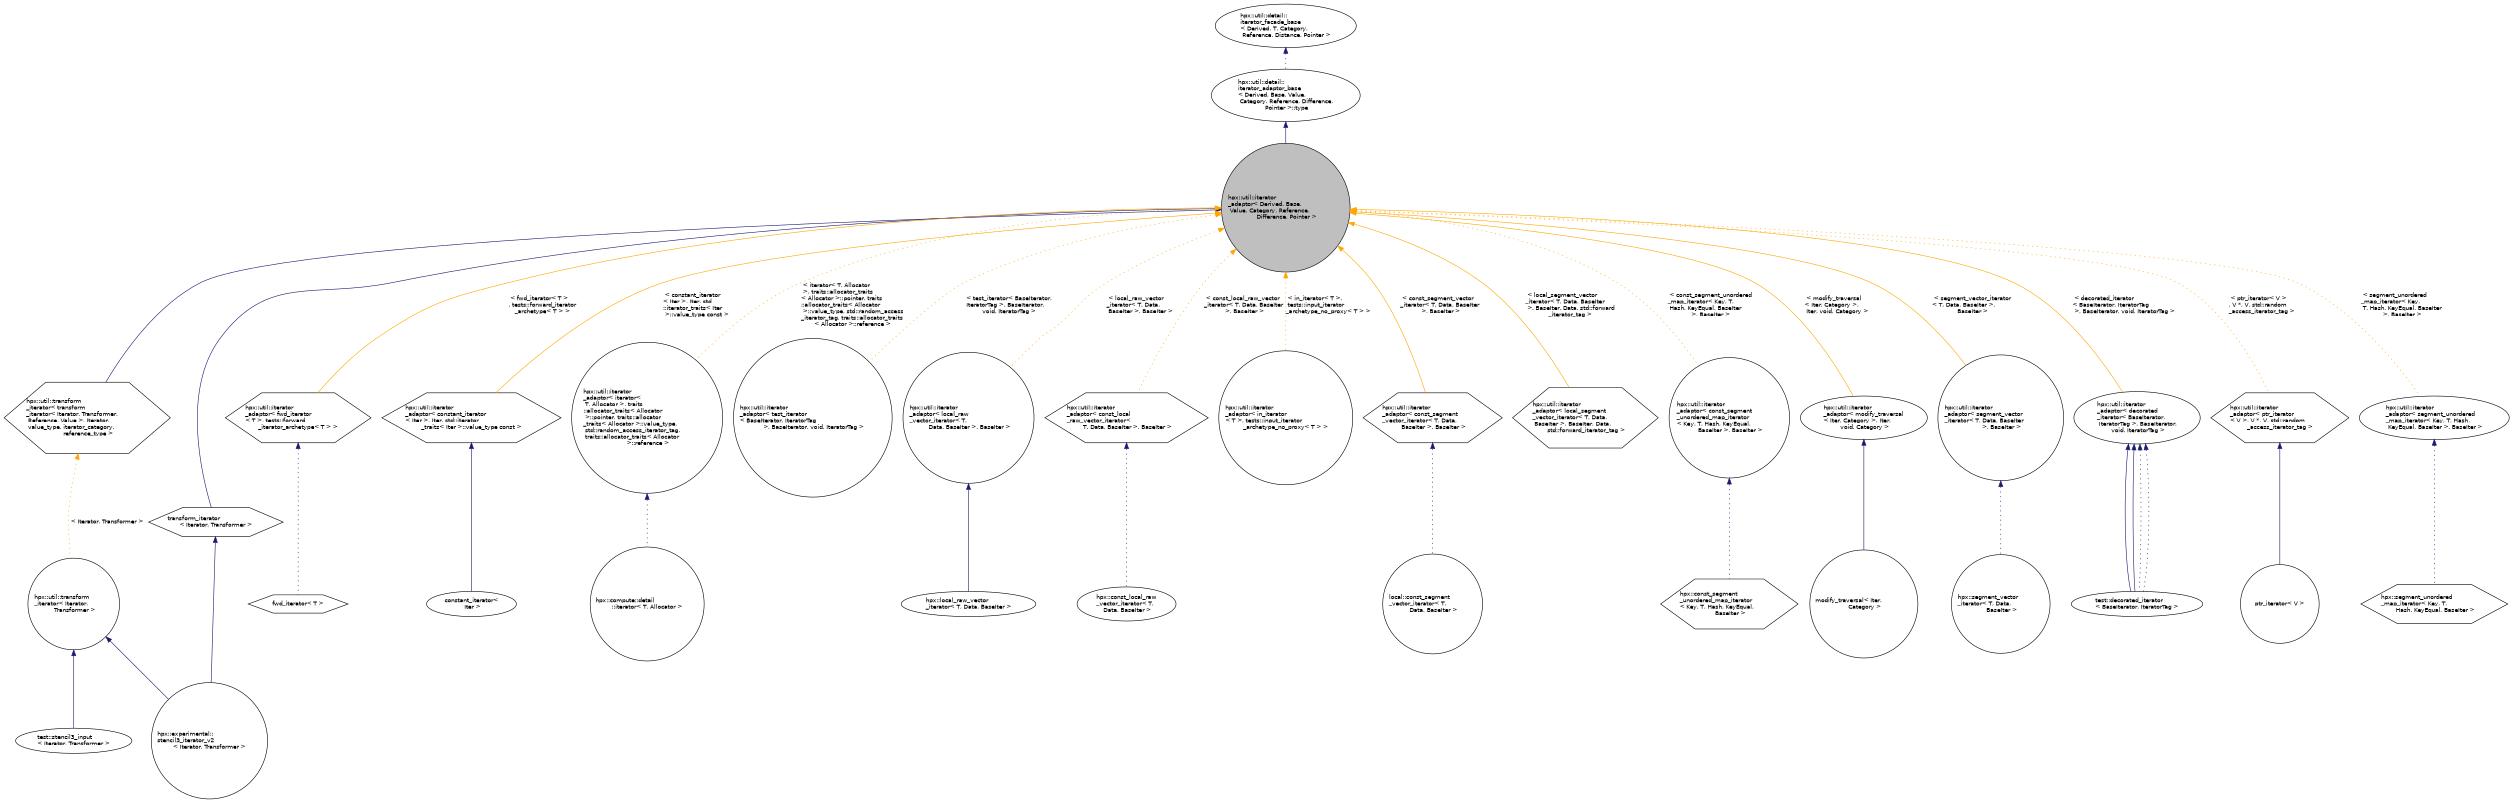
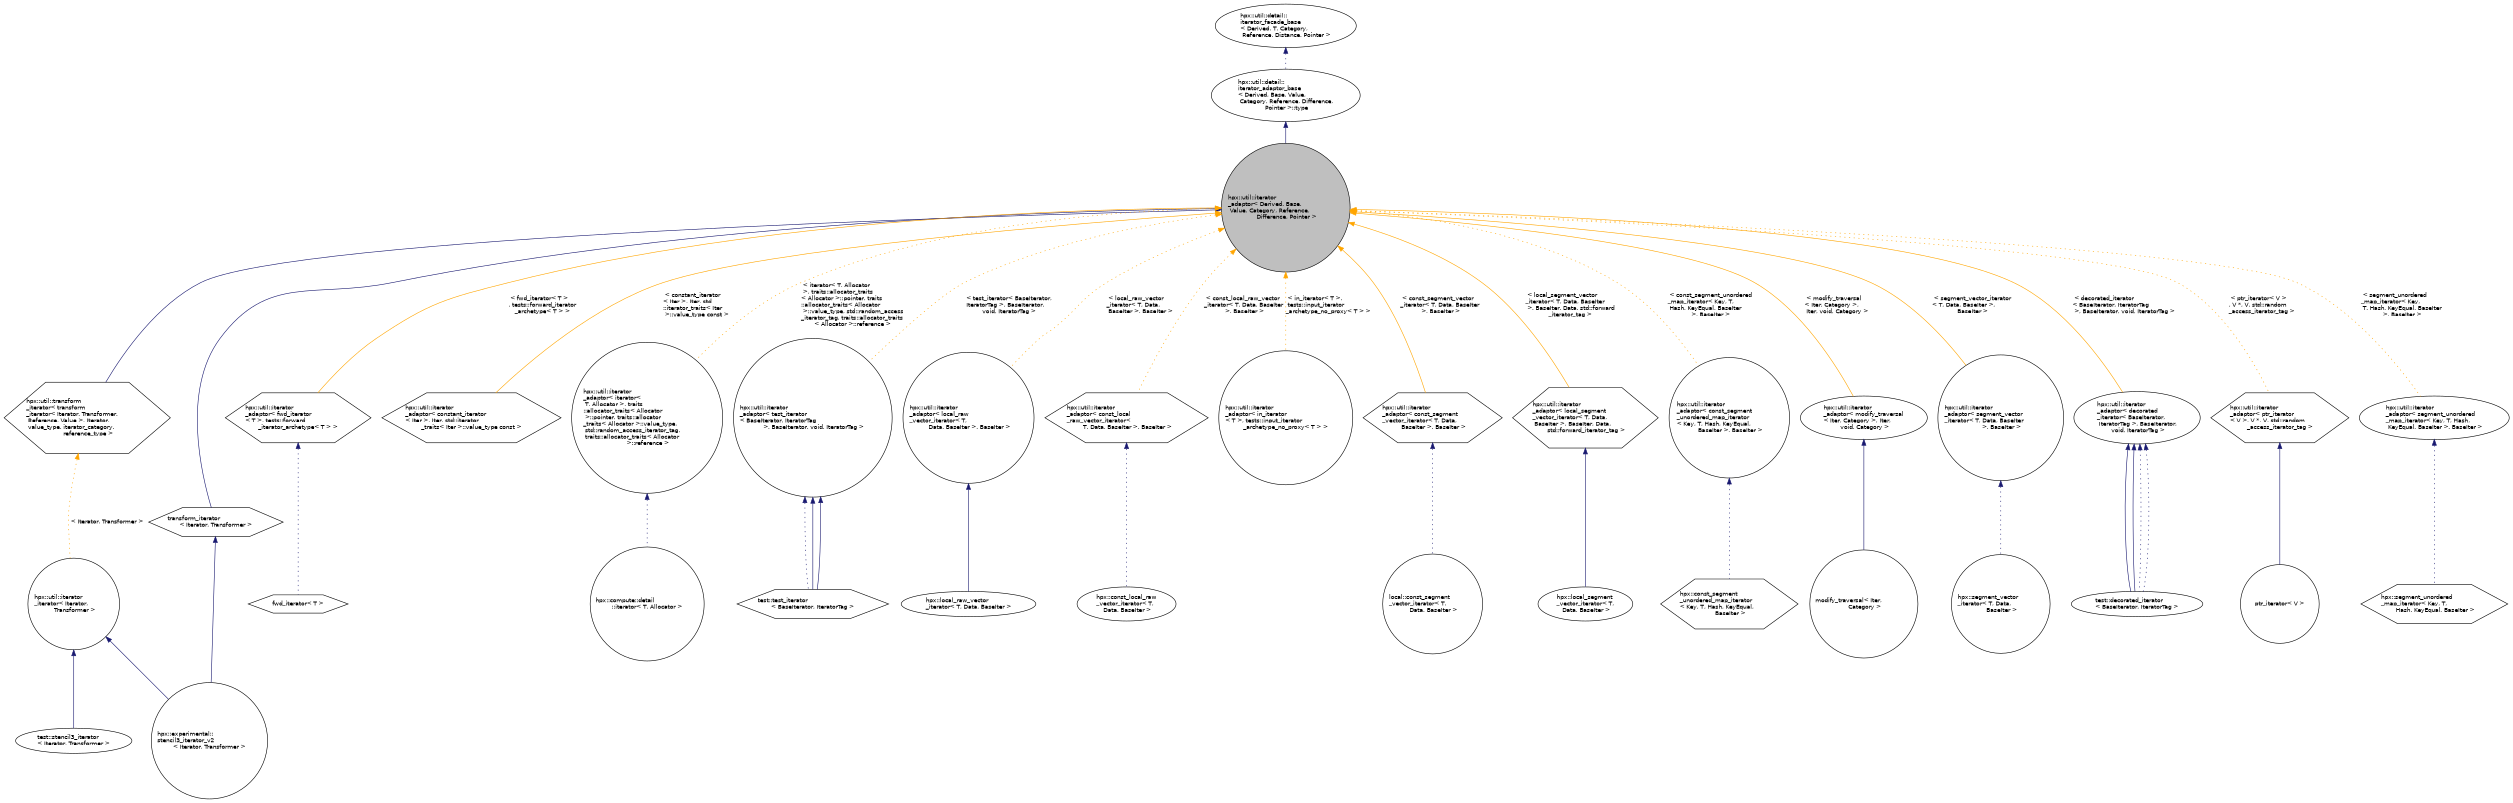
node "hpx::util::transform _iterator< Iterator, Transformer >": label "hpx::util::transform _iterator< Iterator, Transformer >" -> "hpx::util::iterator _iterator< Iterator, Transformer >"
node "constant_iterator< Iter >": removed
node "test::test_iterator < BaseIterator, IteratorTag >": added
node "hpx::local_segment _vector_iterator< T, Data, BaseIter >": added
node "test::stencil3_input < Iterator, Transformer >": label "test::stencil3_input < Iterator, Transformer >" -> "test::stencil3_iterator < Iterator, Transformer >"
